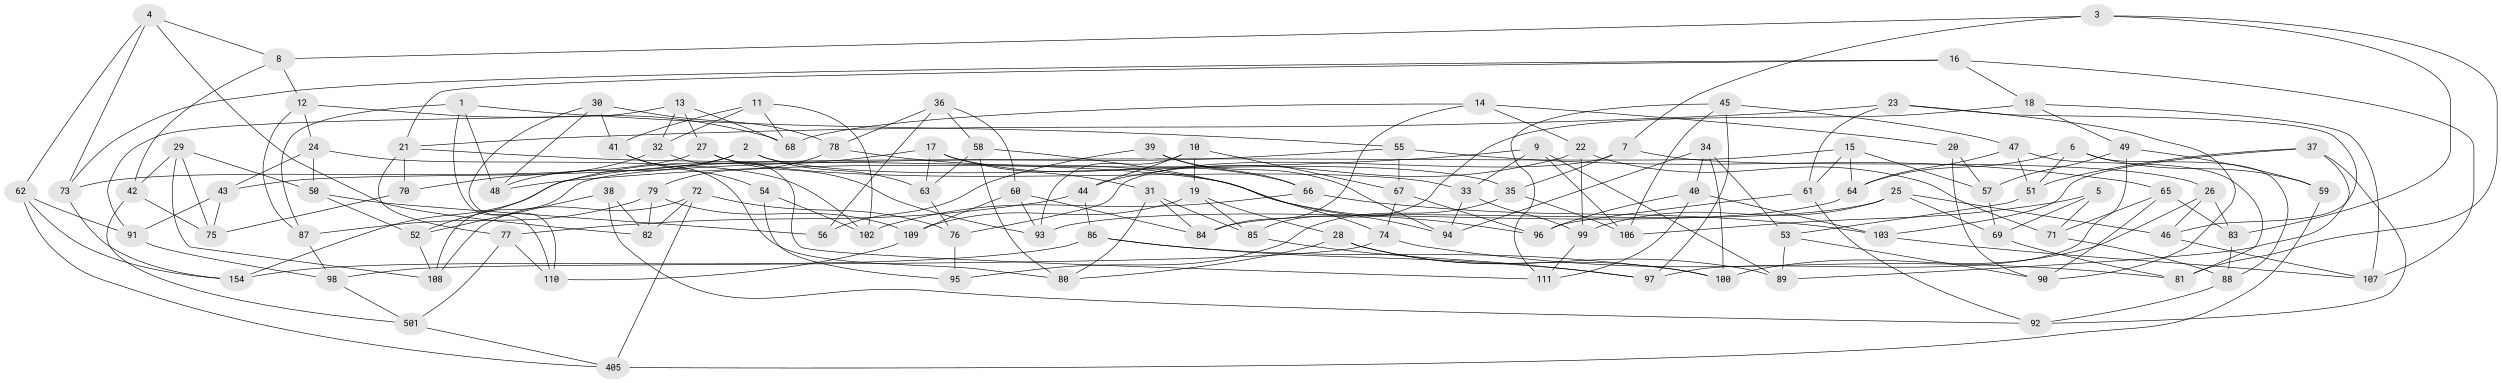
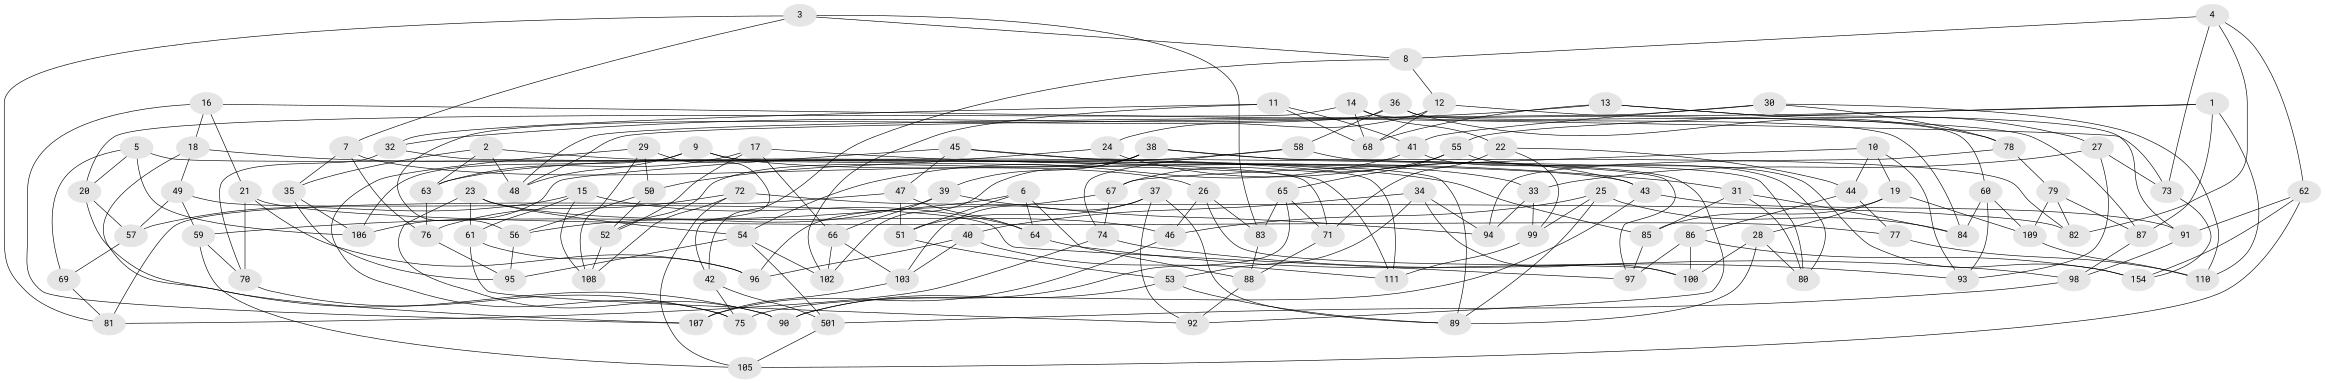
edge "23" -- "21": now "23" -- "54"
edge "24" -- "102": now "38" -- "102"
edge "5" -- "20": added
edge "38" -- "39": added
edge "25" -- "69": now "25" -- "89"
edge "59" -- "70": added
edge "56" -- "95": added
edge "77" -- "501": now "54" -- "501"
node "405": label "405" -> "105"
